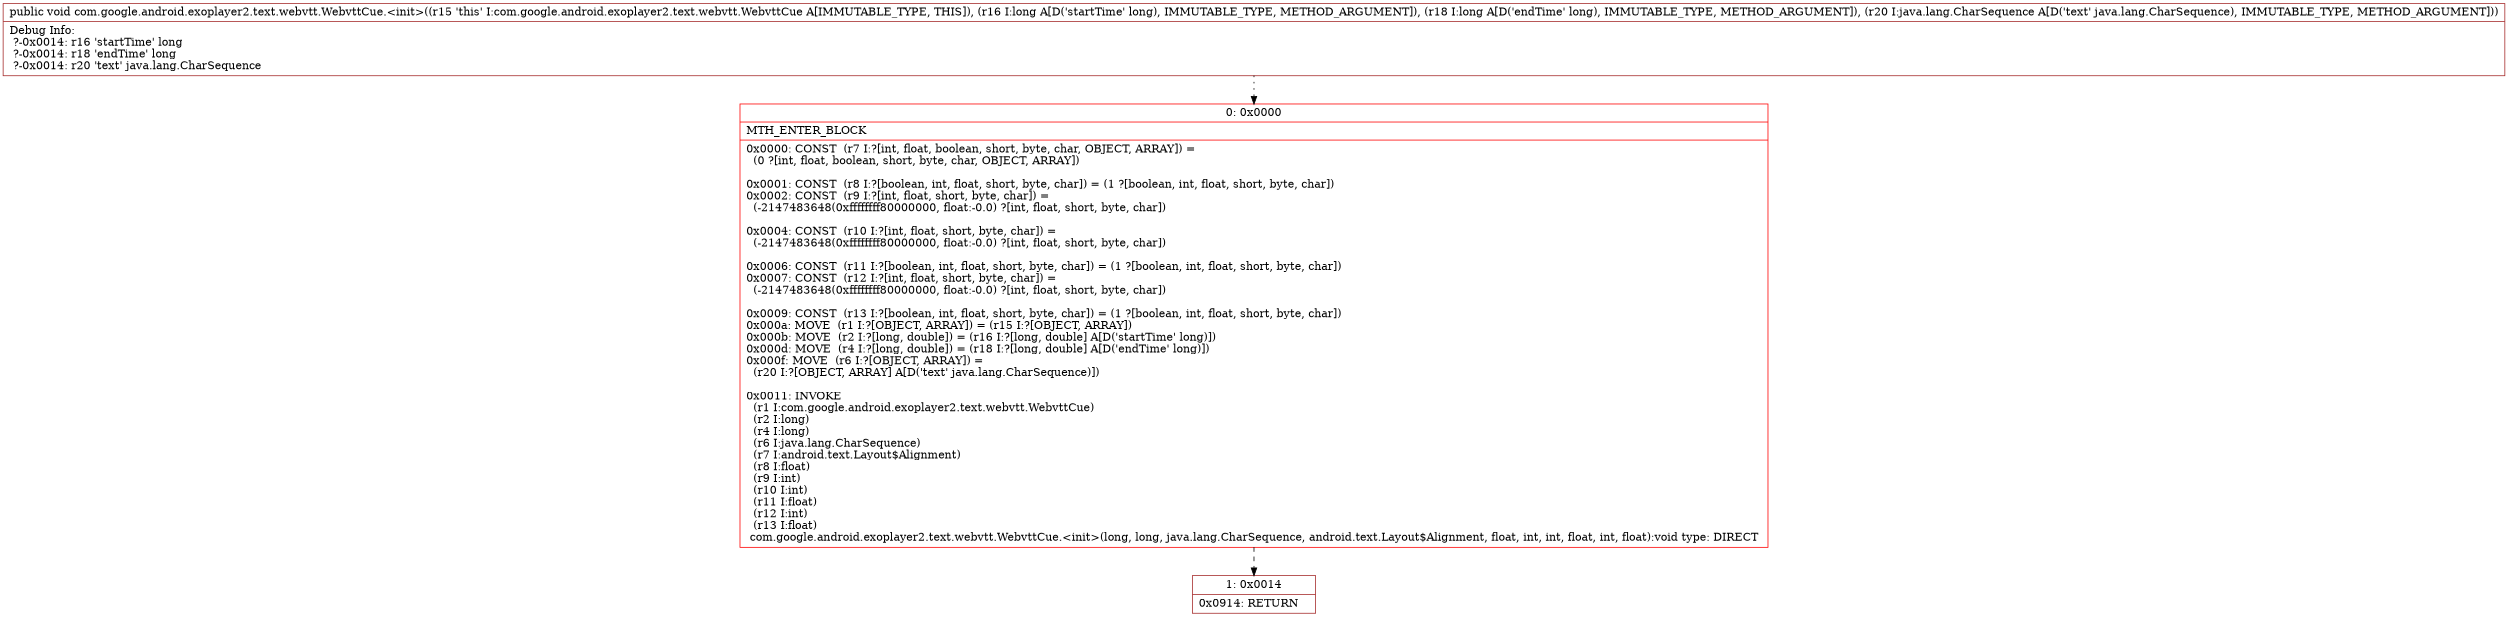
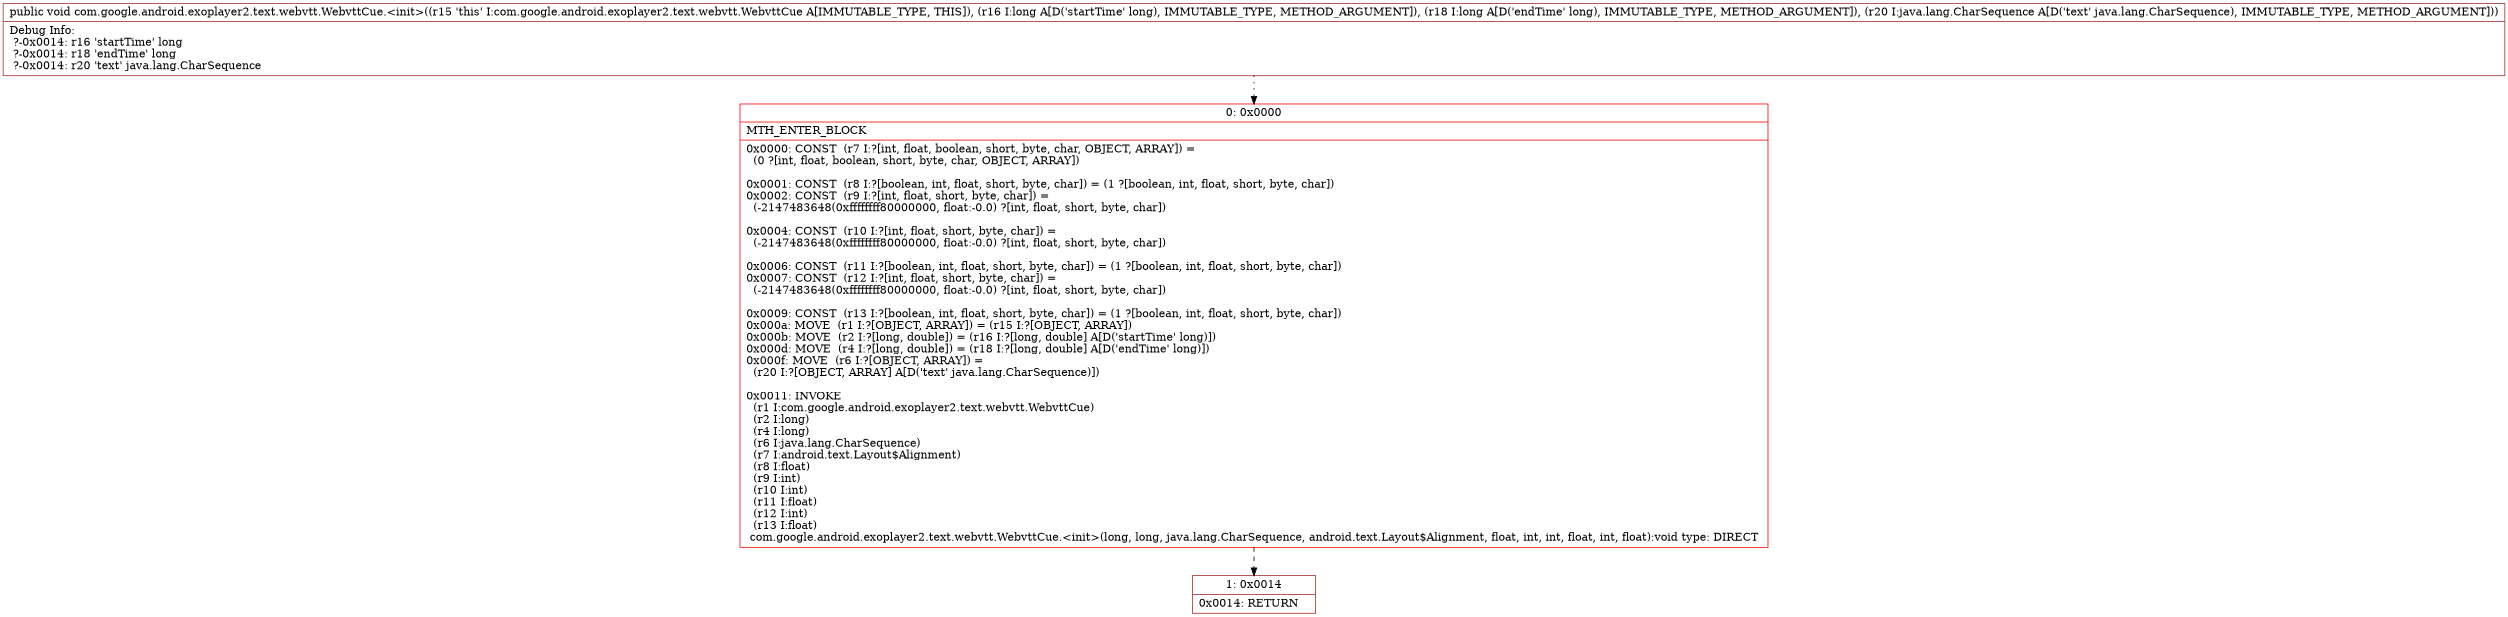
node "1: 0x0014": text "0x0914: RETURN" -> "0x0014: RETURN"
